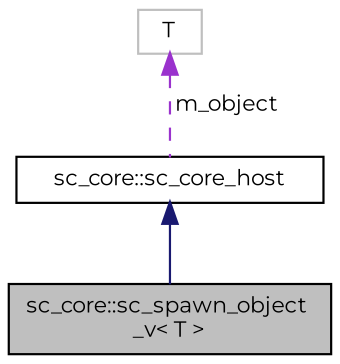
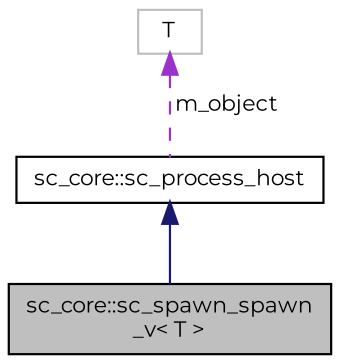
node "sc_core::sc_core_host": label "sc_core::sc_core_host" -> "sc_core::sc_process_host"
node "sc_core::sc_spawn_object _v< T >": label "sc_core::sc_spawn_object _v< T >" -> "sc_core::sc_spawn_spawn _v< T >"
